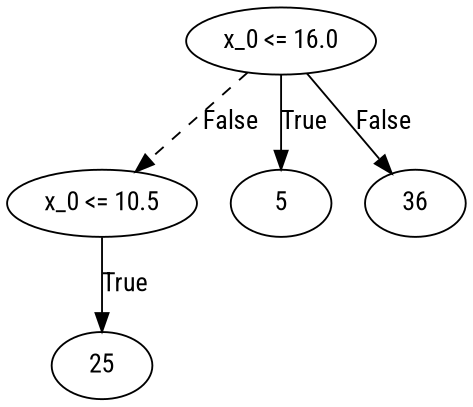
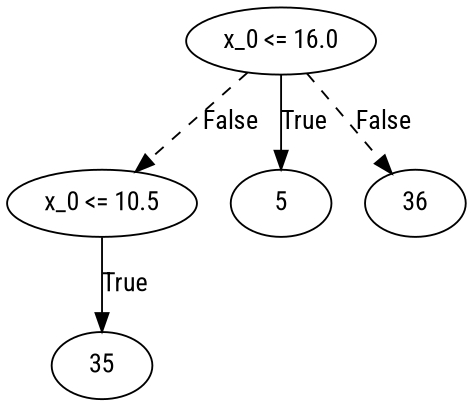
edge "x_0 <= 16.0" -> "36": style solid -> dashed
node "25": label "25" -> "35"
